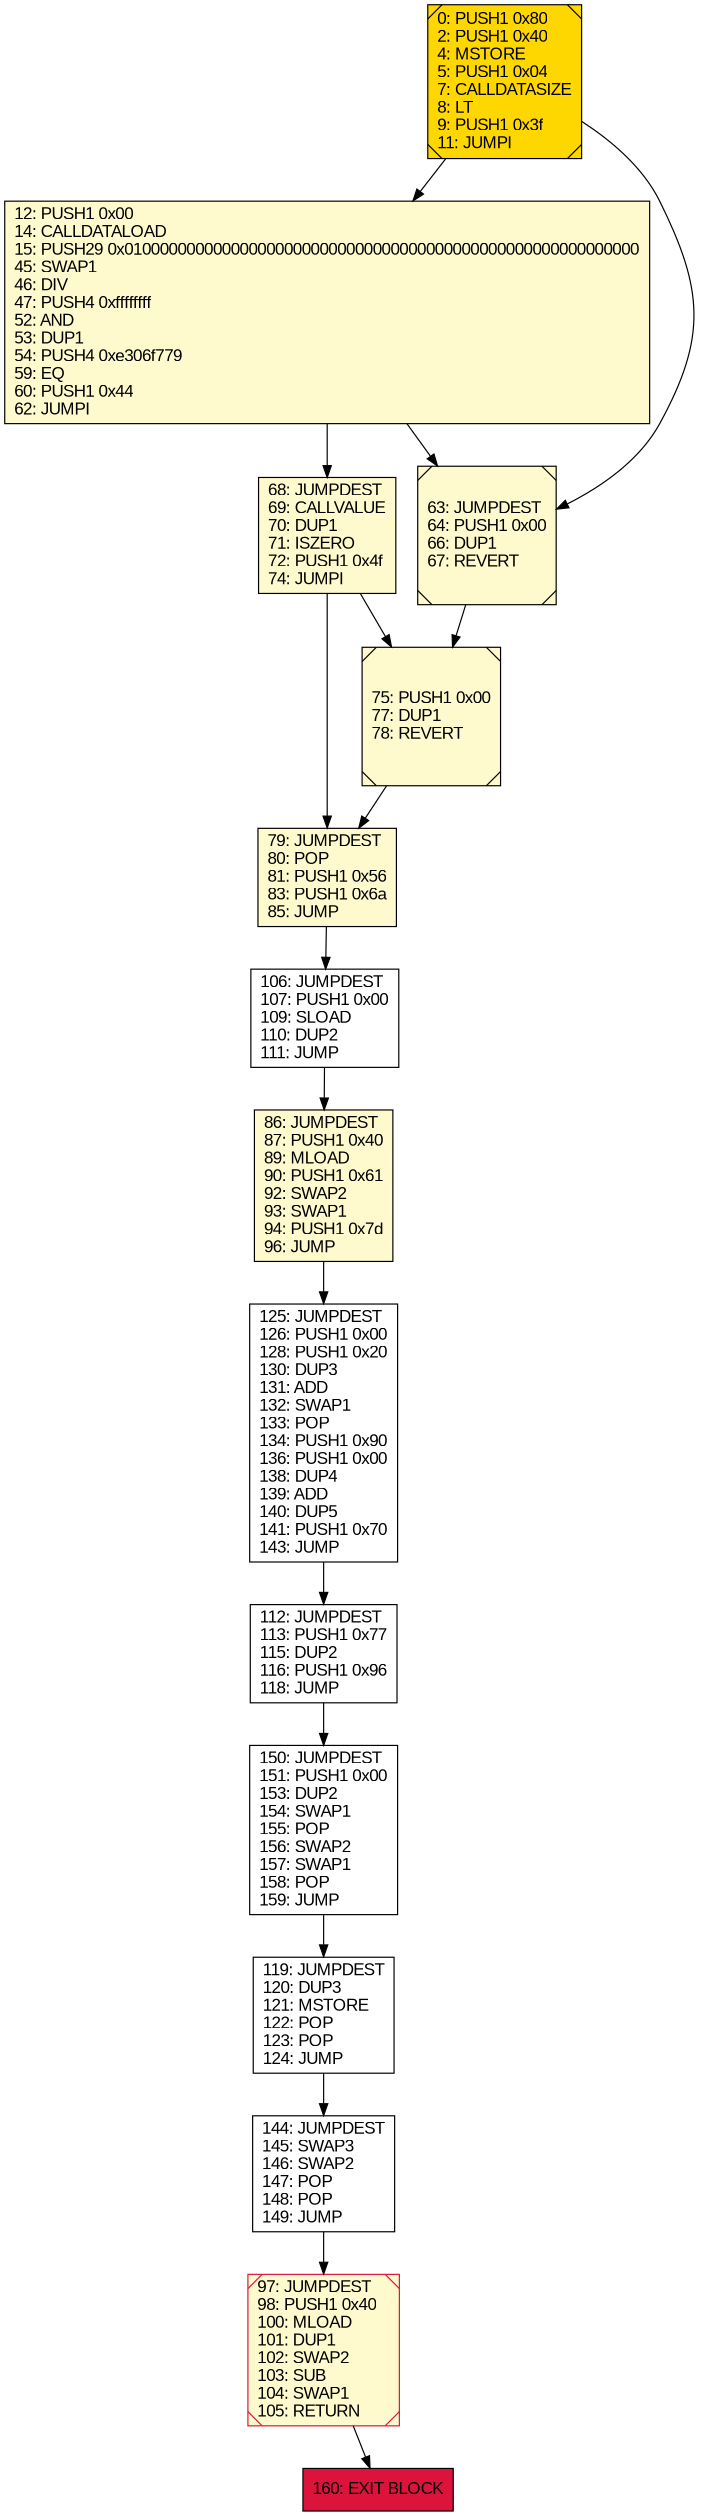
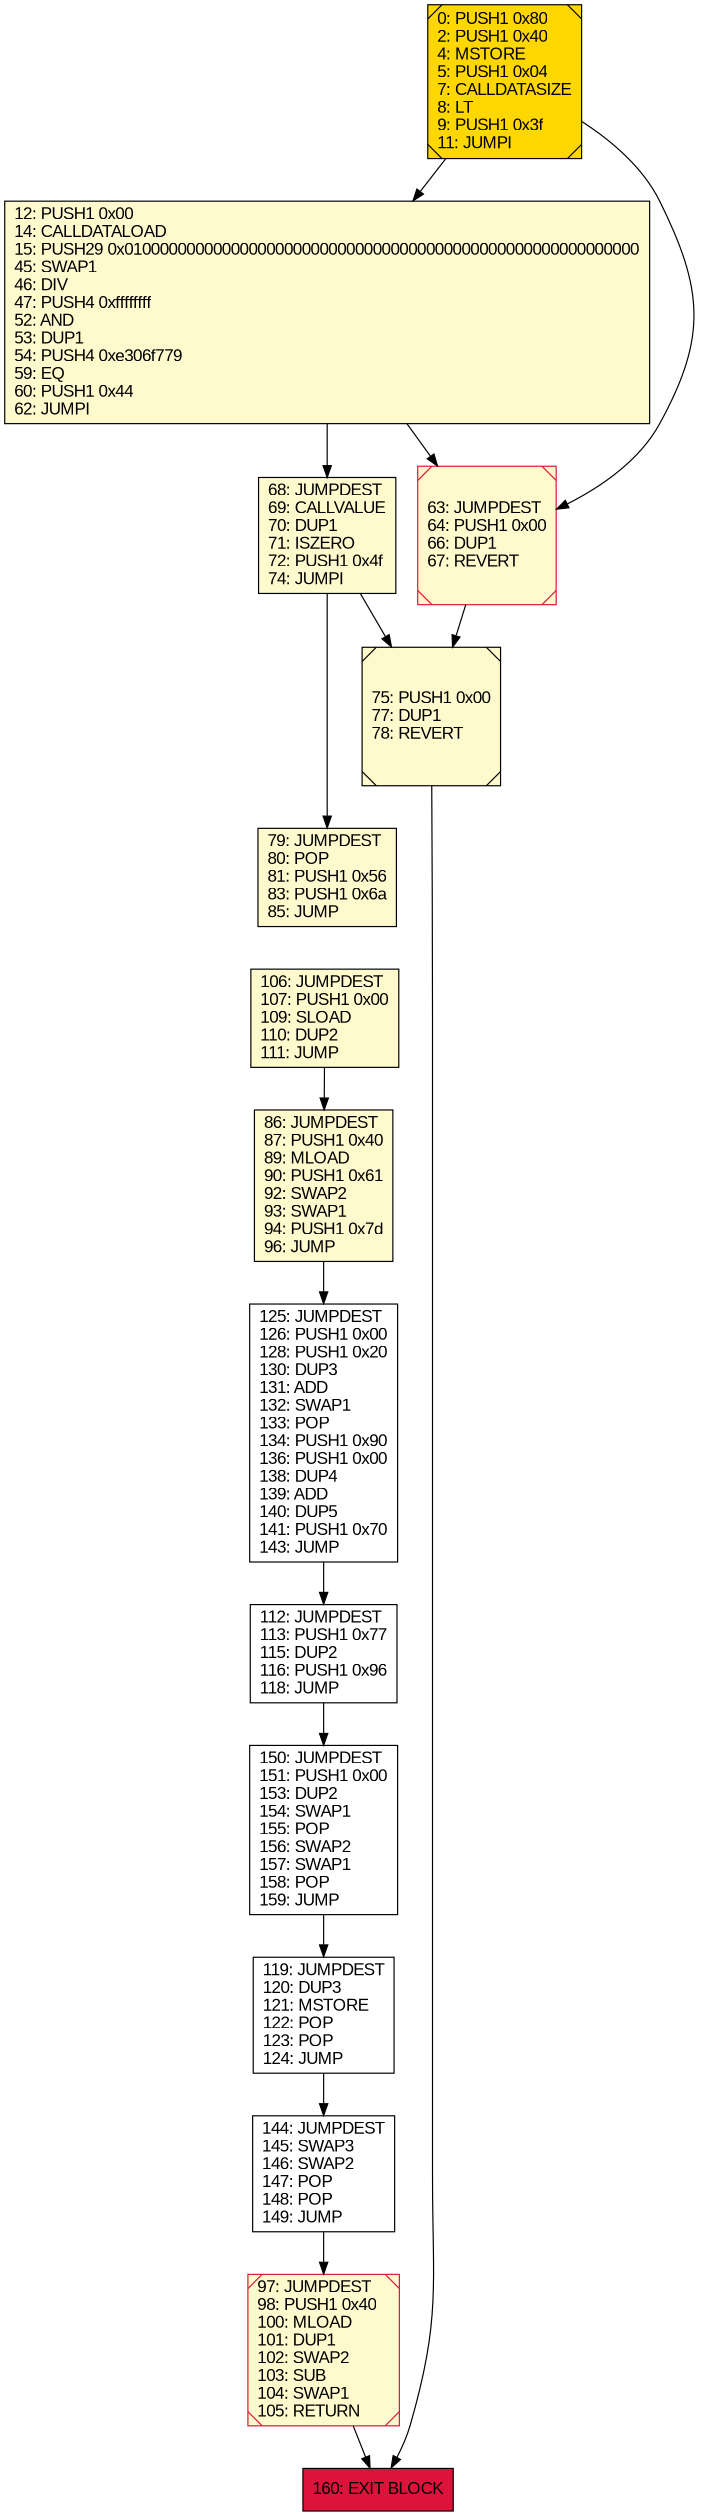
node "63: JUMPDEST 64: PUSH1 0x00 66: DUP1 67: REVERT": color black -> crimson
edge "75: PUSH1 0x00 77: DUP1 78: REVERT" -> "79: JUMPDEST 80: POP 81: PUSH1 0x56 83: PUSH1 0x6a 85: JUMP": now "75: PUSH1 0x00 77: DUP1 78: REVERT" -> "160: EXIT BLOCK"
edge "79: JUMPDEST 80: POP 81: PUSH1 0x56 83: PUSH1 0x6a 85: JUMP" -> "106: JUMPDEST 107: PUSH1 0x00 109: SLOAD 110: DUP2 111: JUMP": removed
node "106: JUMPDEST 107: PUSH1 0x00 109: SLOAD 110: DUP2 111: JUMP": fillcolor white -> lemonchiffon
